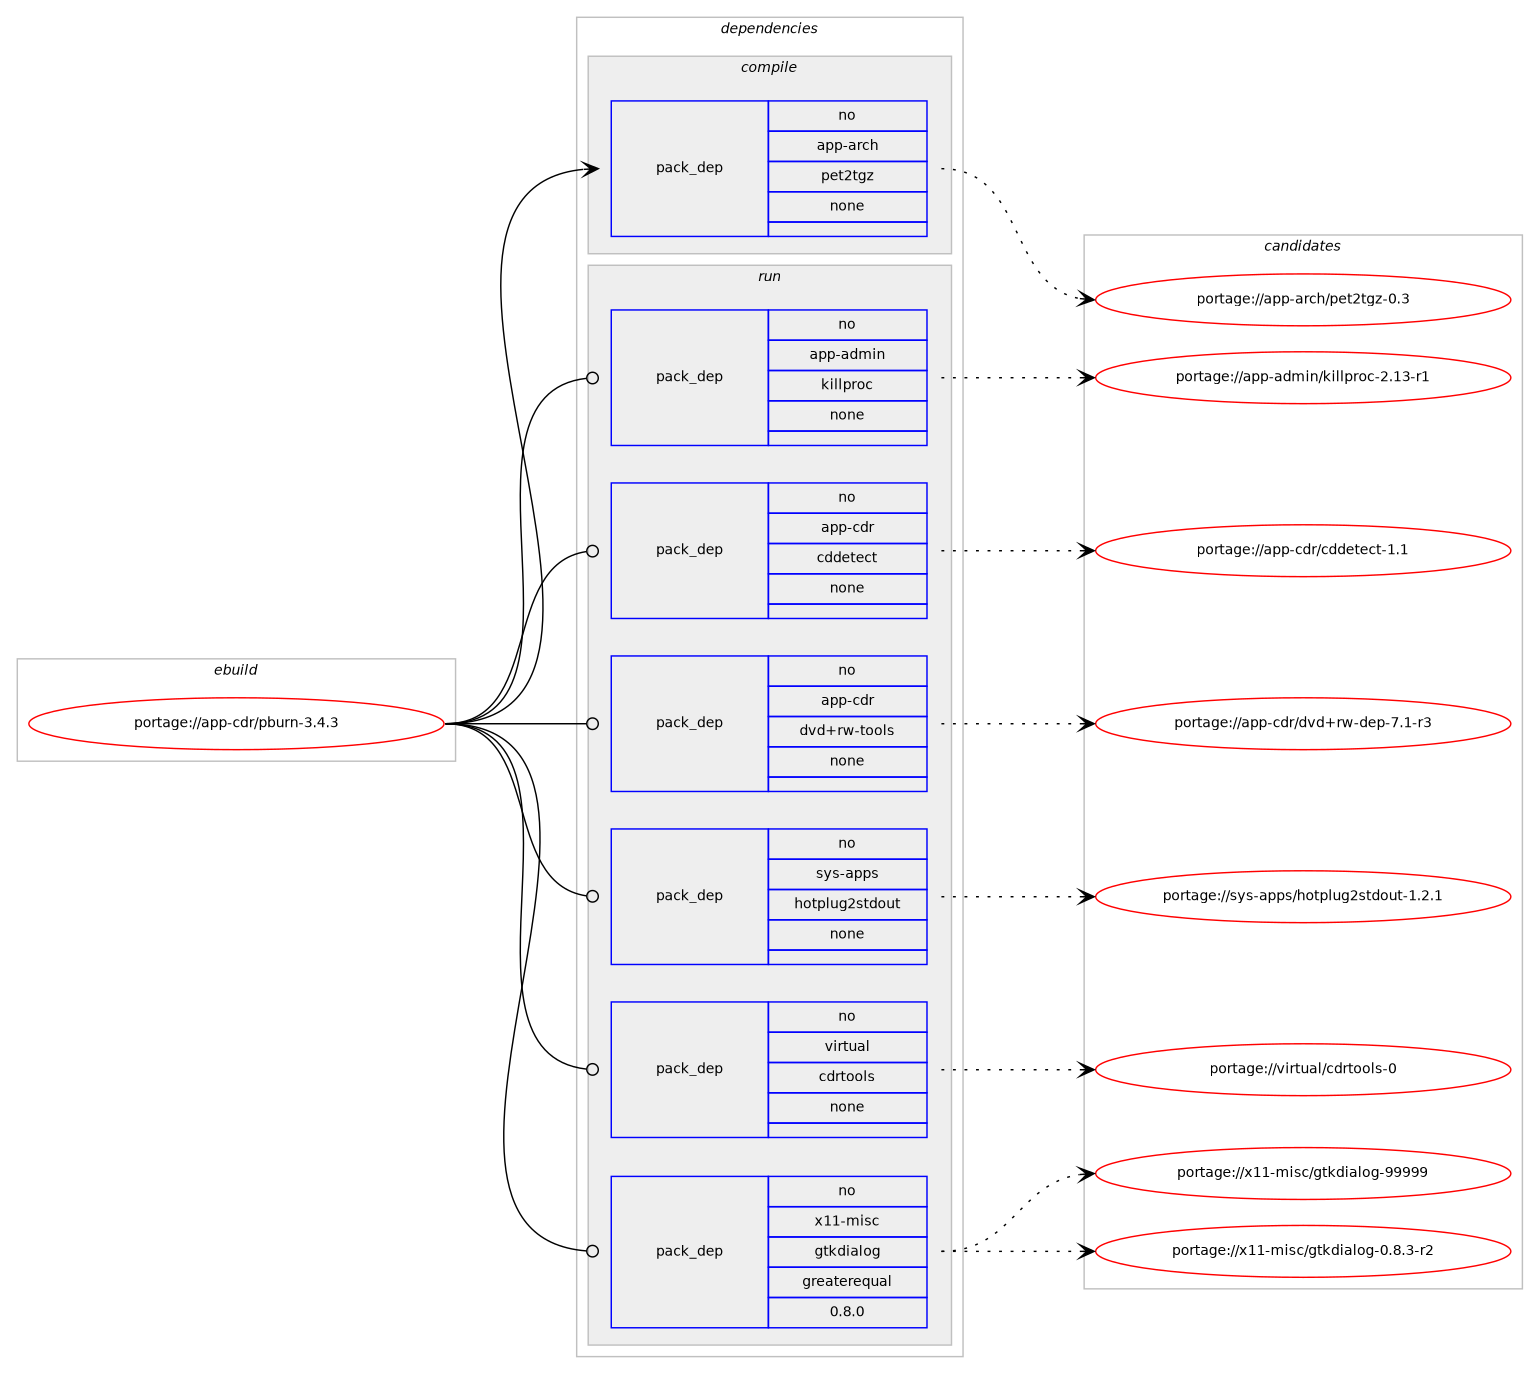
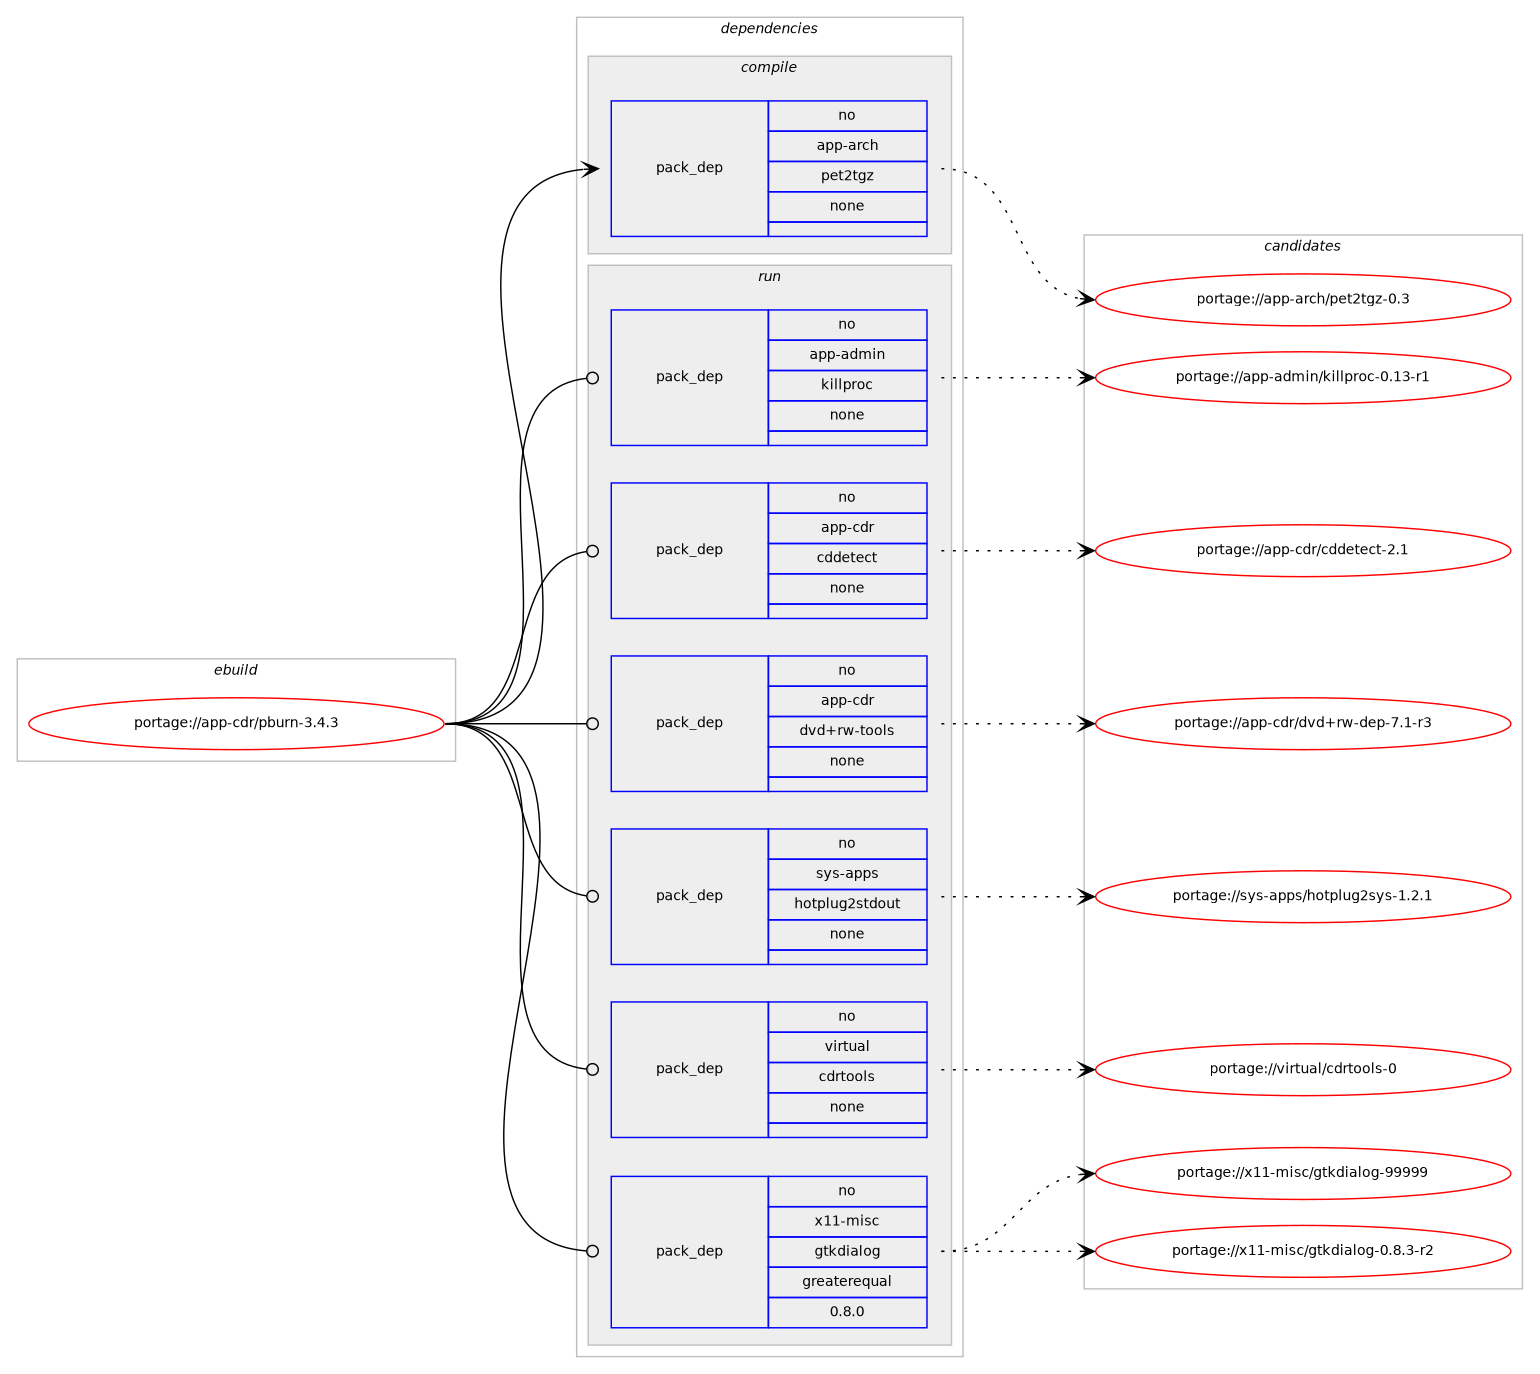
node "portage://app-admin/killproc-2.13-r1": label "portage://app-admin/killproc-2.13-r1" -> "portage://app-admin/killproc-0.13-r1"
node "portage://app-cdr/cddetect-1.1": label "portage://app-cdr/cddetect-1.1" -> "portage://app-cdr/cddetect-2.1"
node "portage://sys-apps/hotplug2stdout-1.2.1": label "portage://sys-apps/hotplug2stdout-1.2.1" -> "portage://sys-apps/hotplug2sys-1.2.1"
